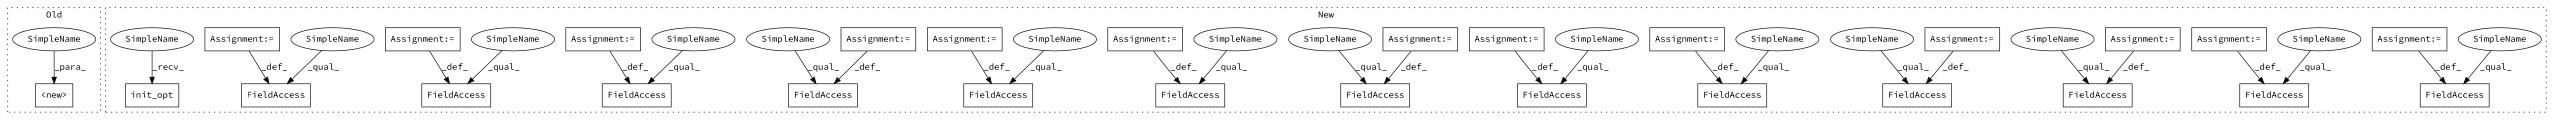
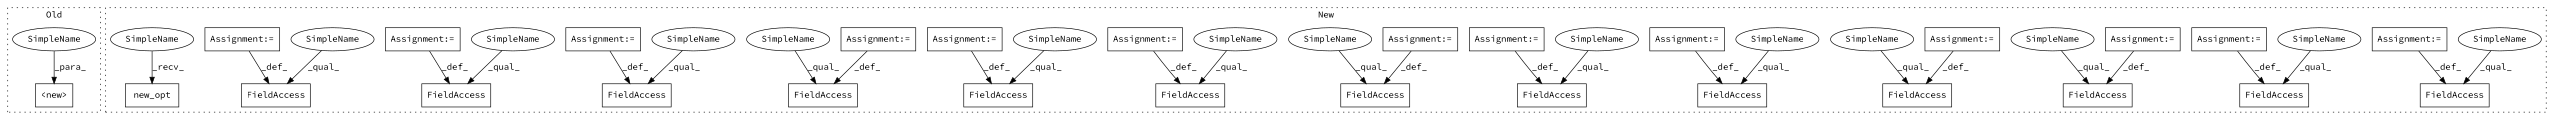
node "init_opt": label "init_opt" -> "new_opt"
